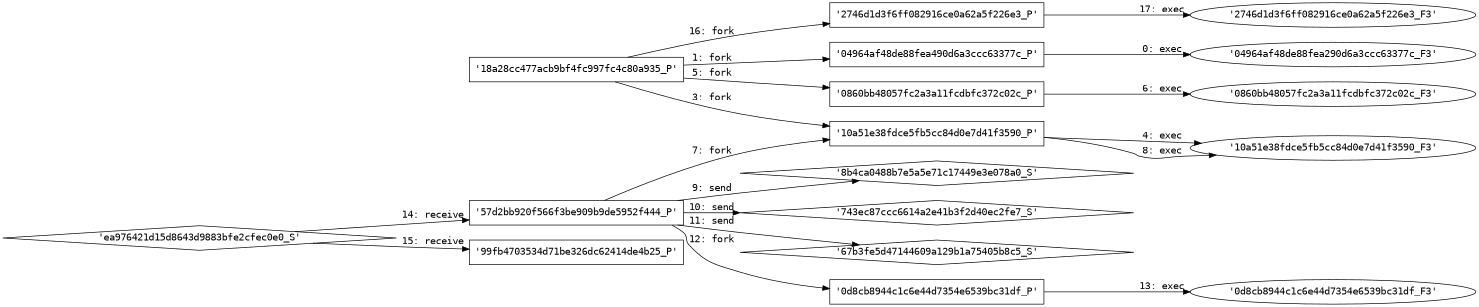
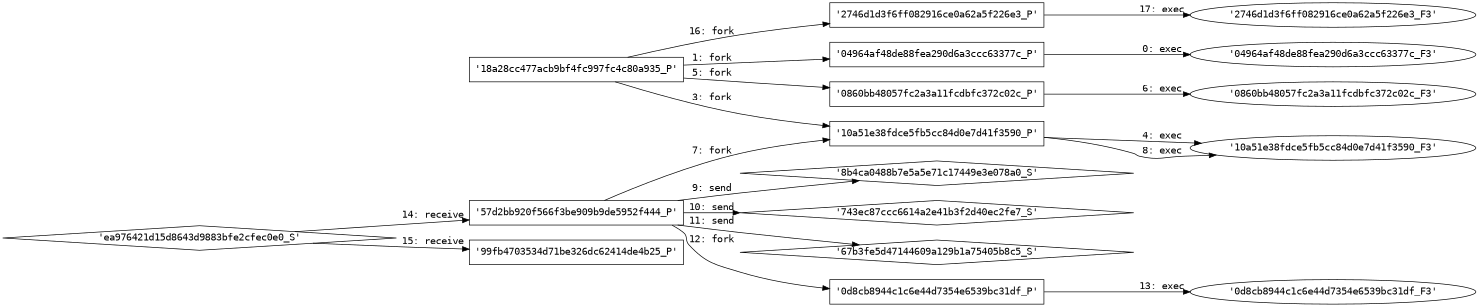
node "'04964af48de88fea490d6a3ccc63377c_P'": label "'04964af48de88fea490d6a3ccc63377c_P'" -> "'04964af48de88fea290d6a3ccc63377c_P'"
